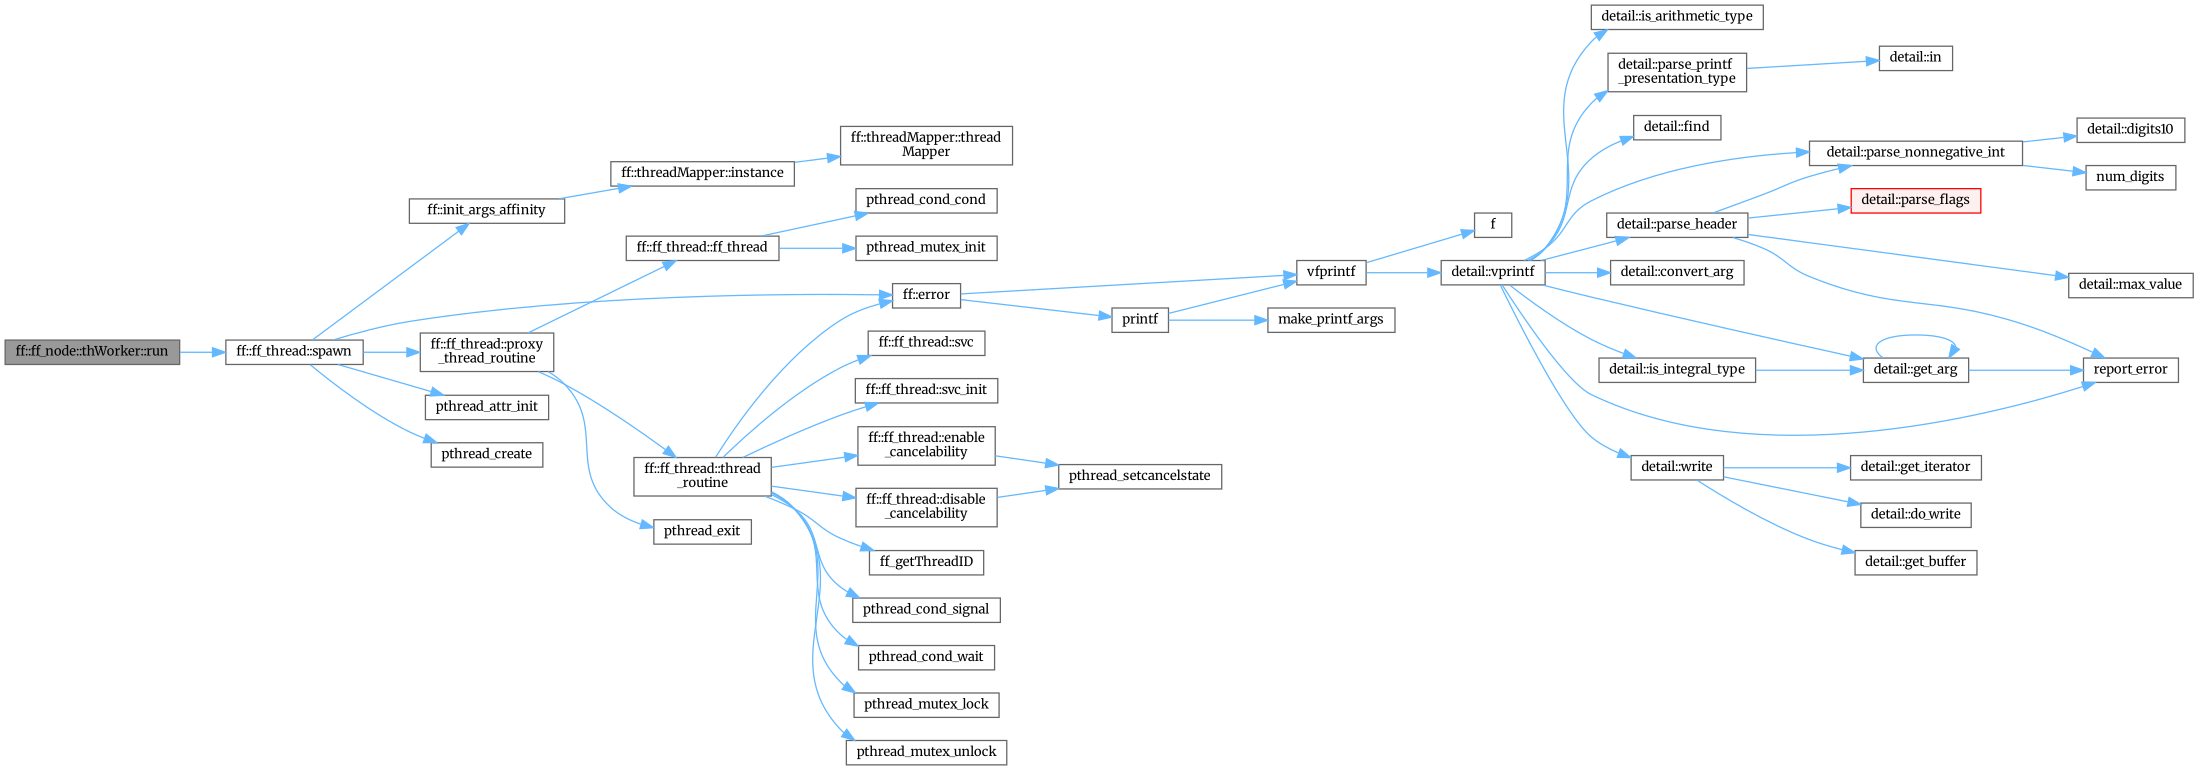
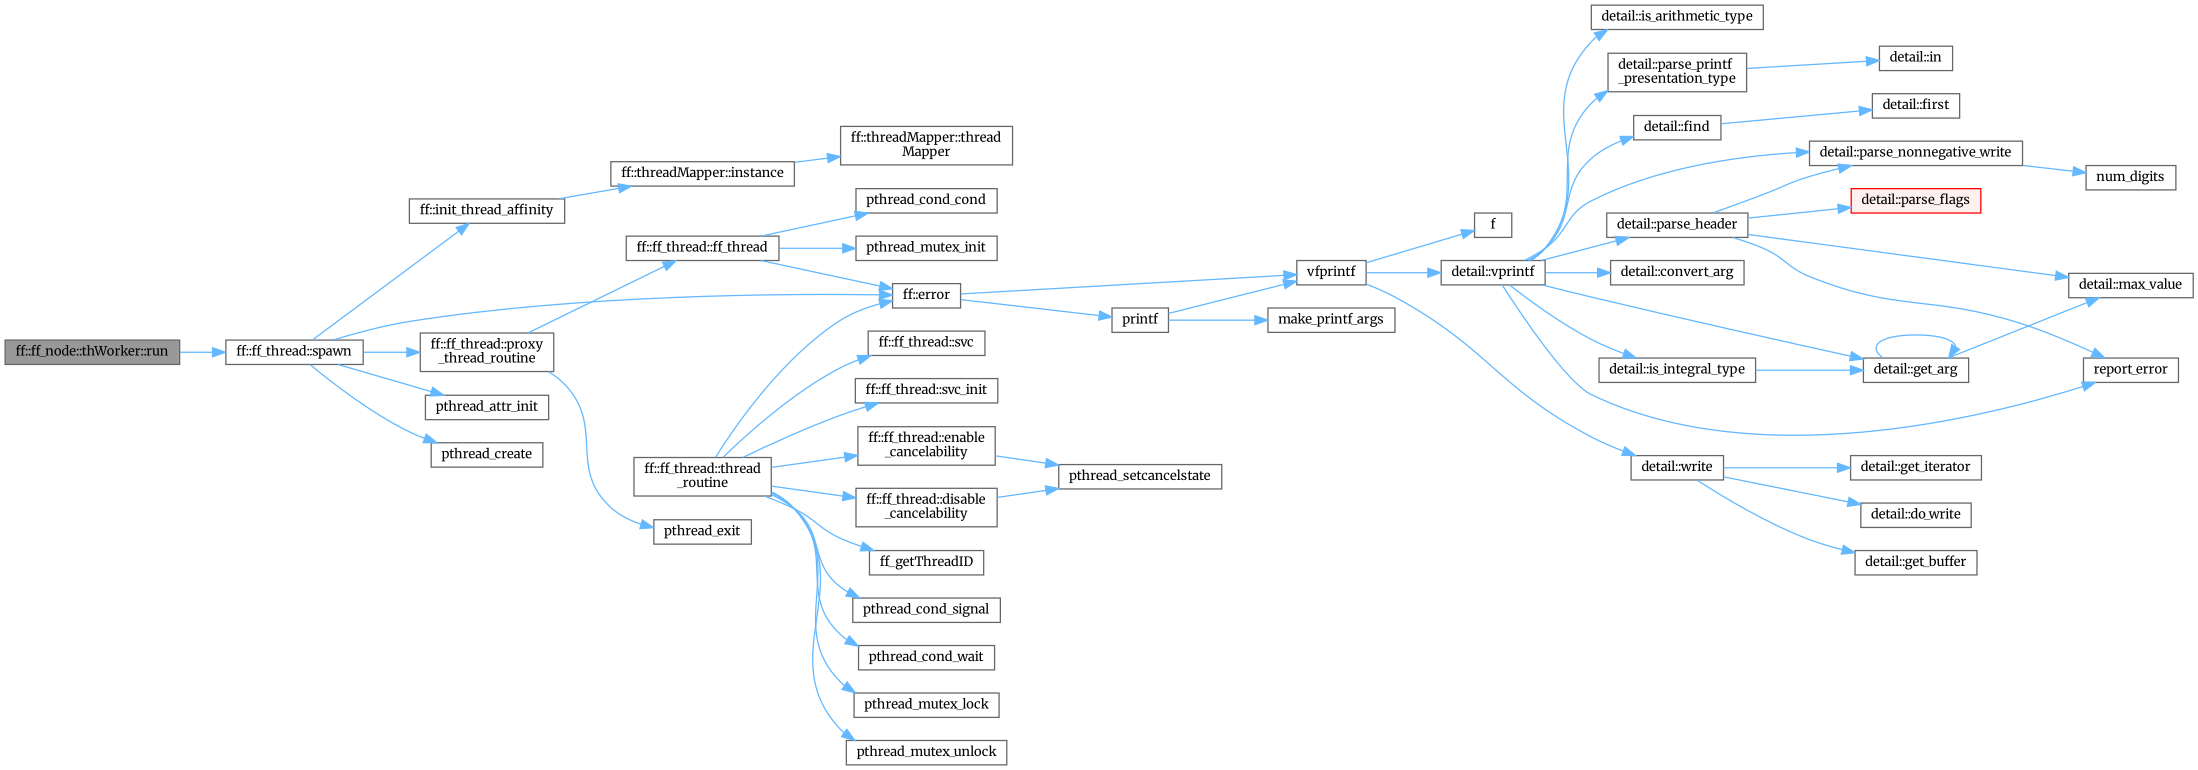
node "detail::first": added
node "detail::digits10": removed
node "detail::parse_nonnegative_int": label "detail::parse_nonnegative_int" -> "detail::parse_nonnegative_write"
node "ff::init_args_affinity": label "ff::init_args_affinity" -> "ff::init_thread_affinity"
edge "ff::ff_thread::ff_thread" -> "ff::error": added
edge "detail::get_arg" -> "report_error": now "detail::get_arg" -> "detail::max_value"
edge "detail::vprintf" -> "detail::write": now "vfprintf" -> "detail::write"
edge "ff::ff_thread::proxy _thread_routine" -> "ff::ff_thread::thread _routine": removed
